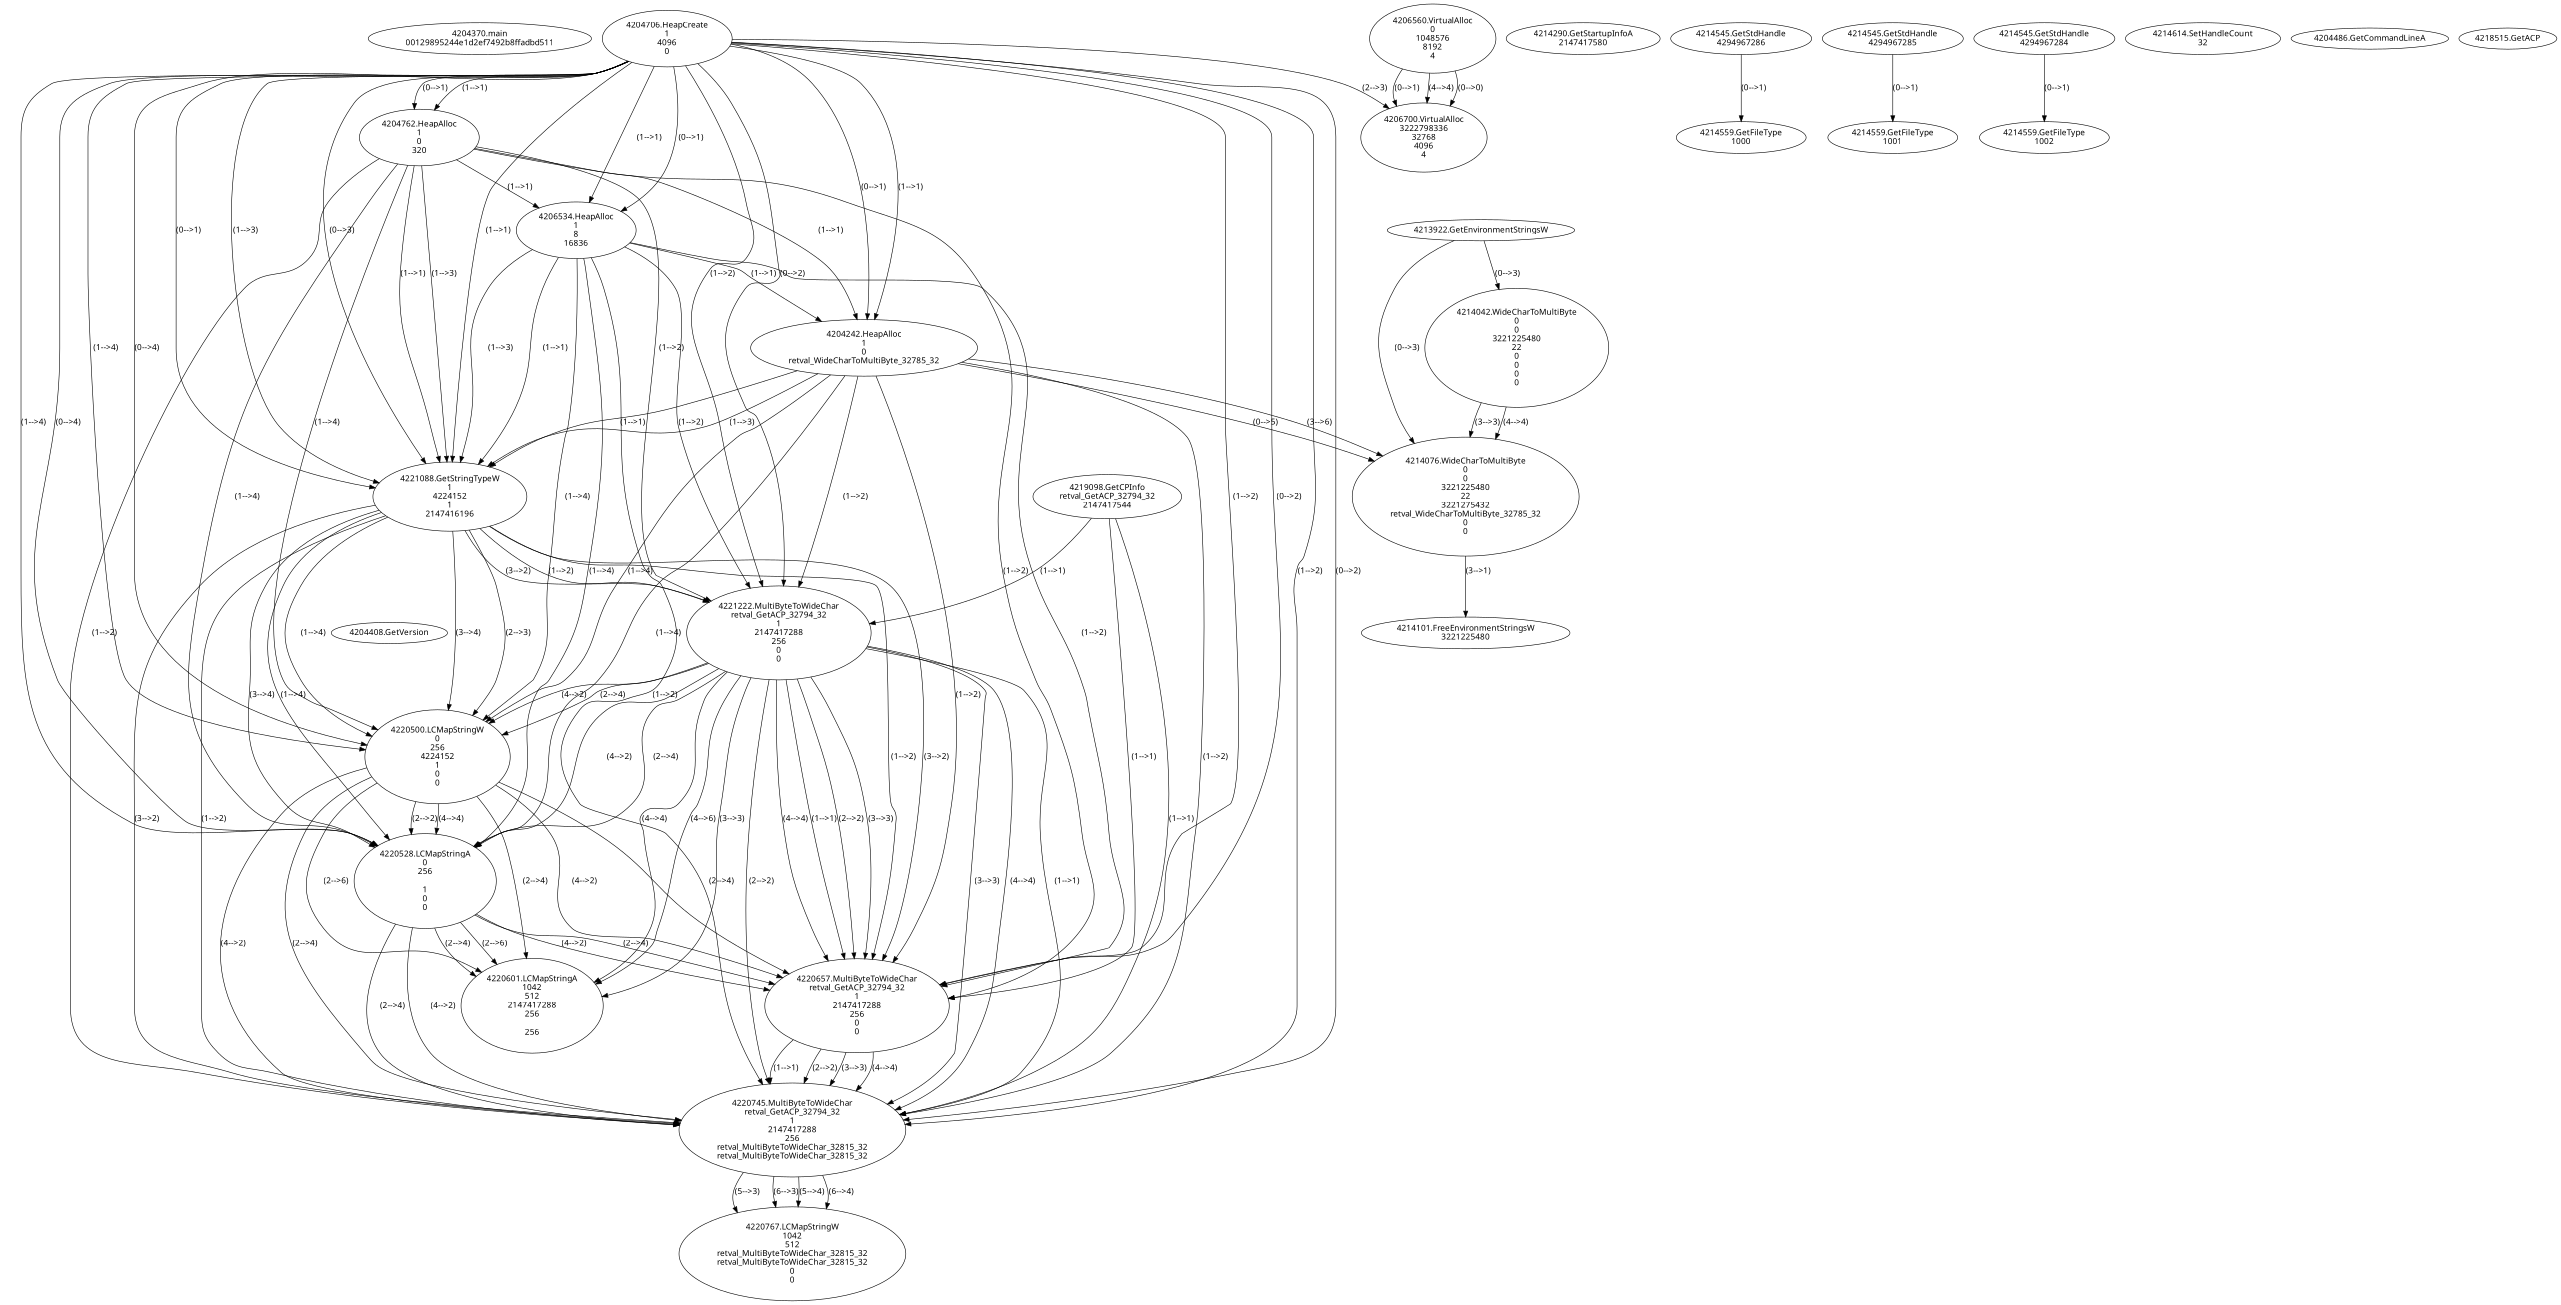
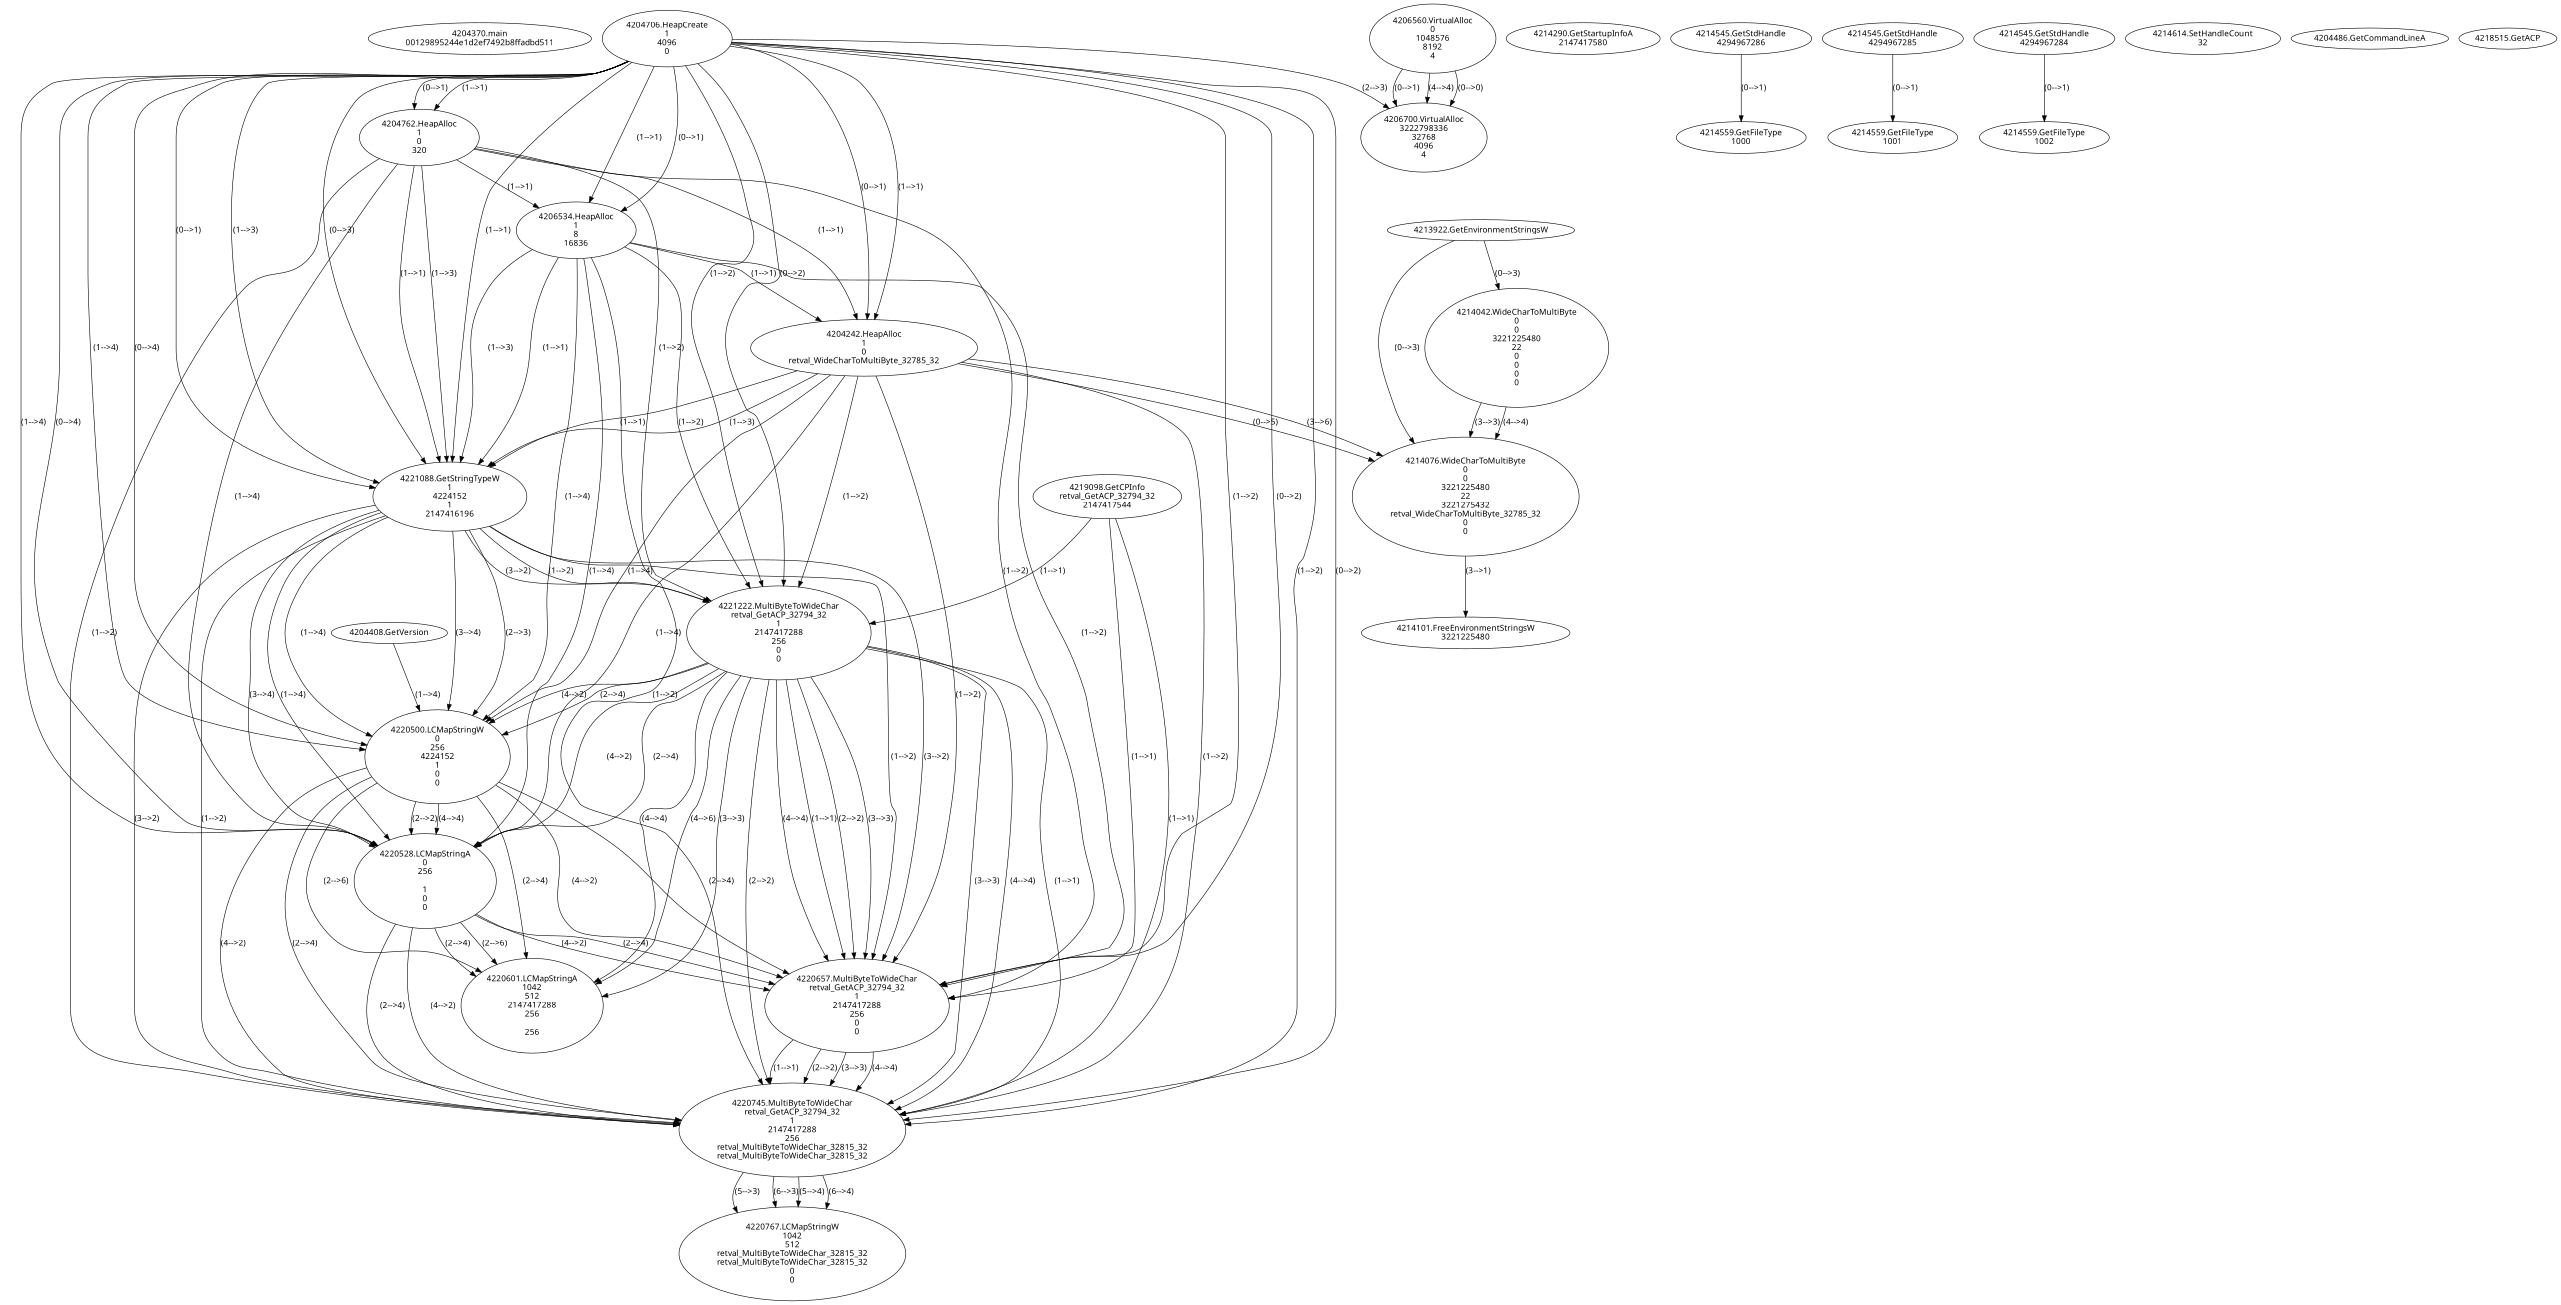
edge "4204762.HeapAlloc 1 0 320" -> "4220500.LCMapStringW 0 256 4224152 1 0 0": now "4204408.GetVersion" -> "4220500.LCMapStringW 0 256 4224152 1 0 0"
